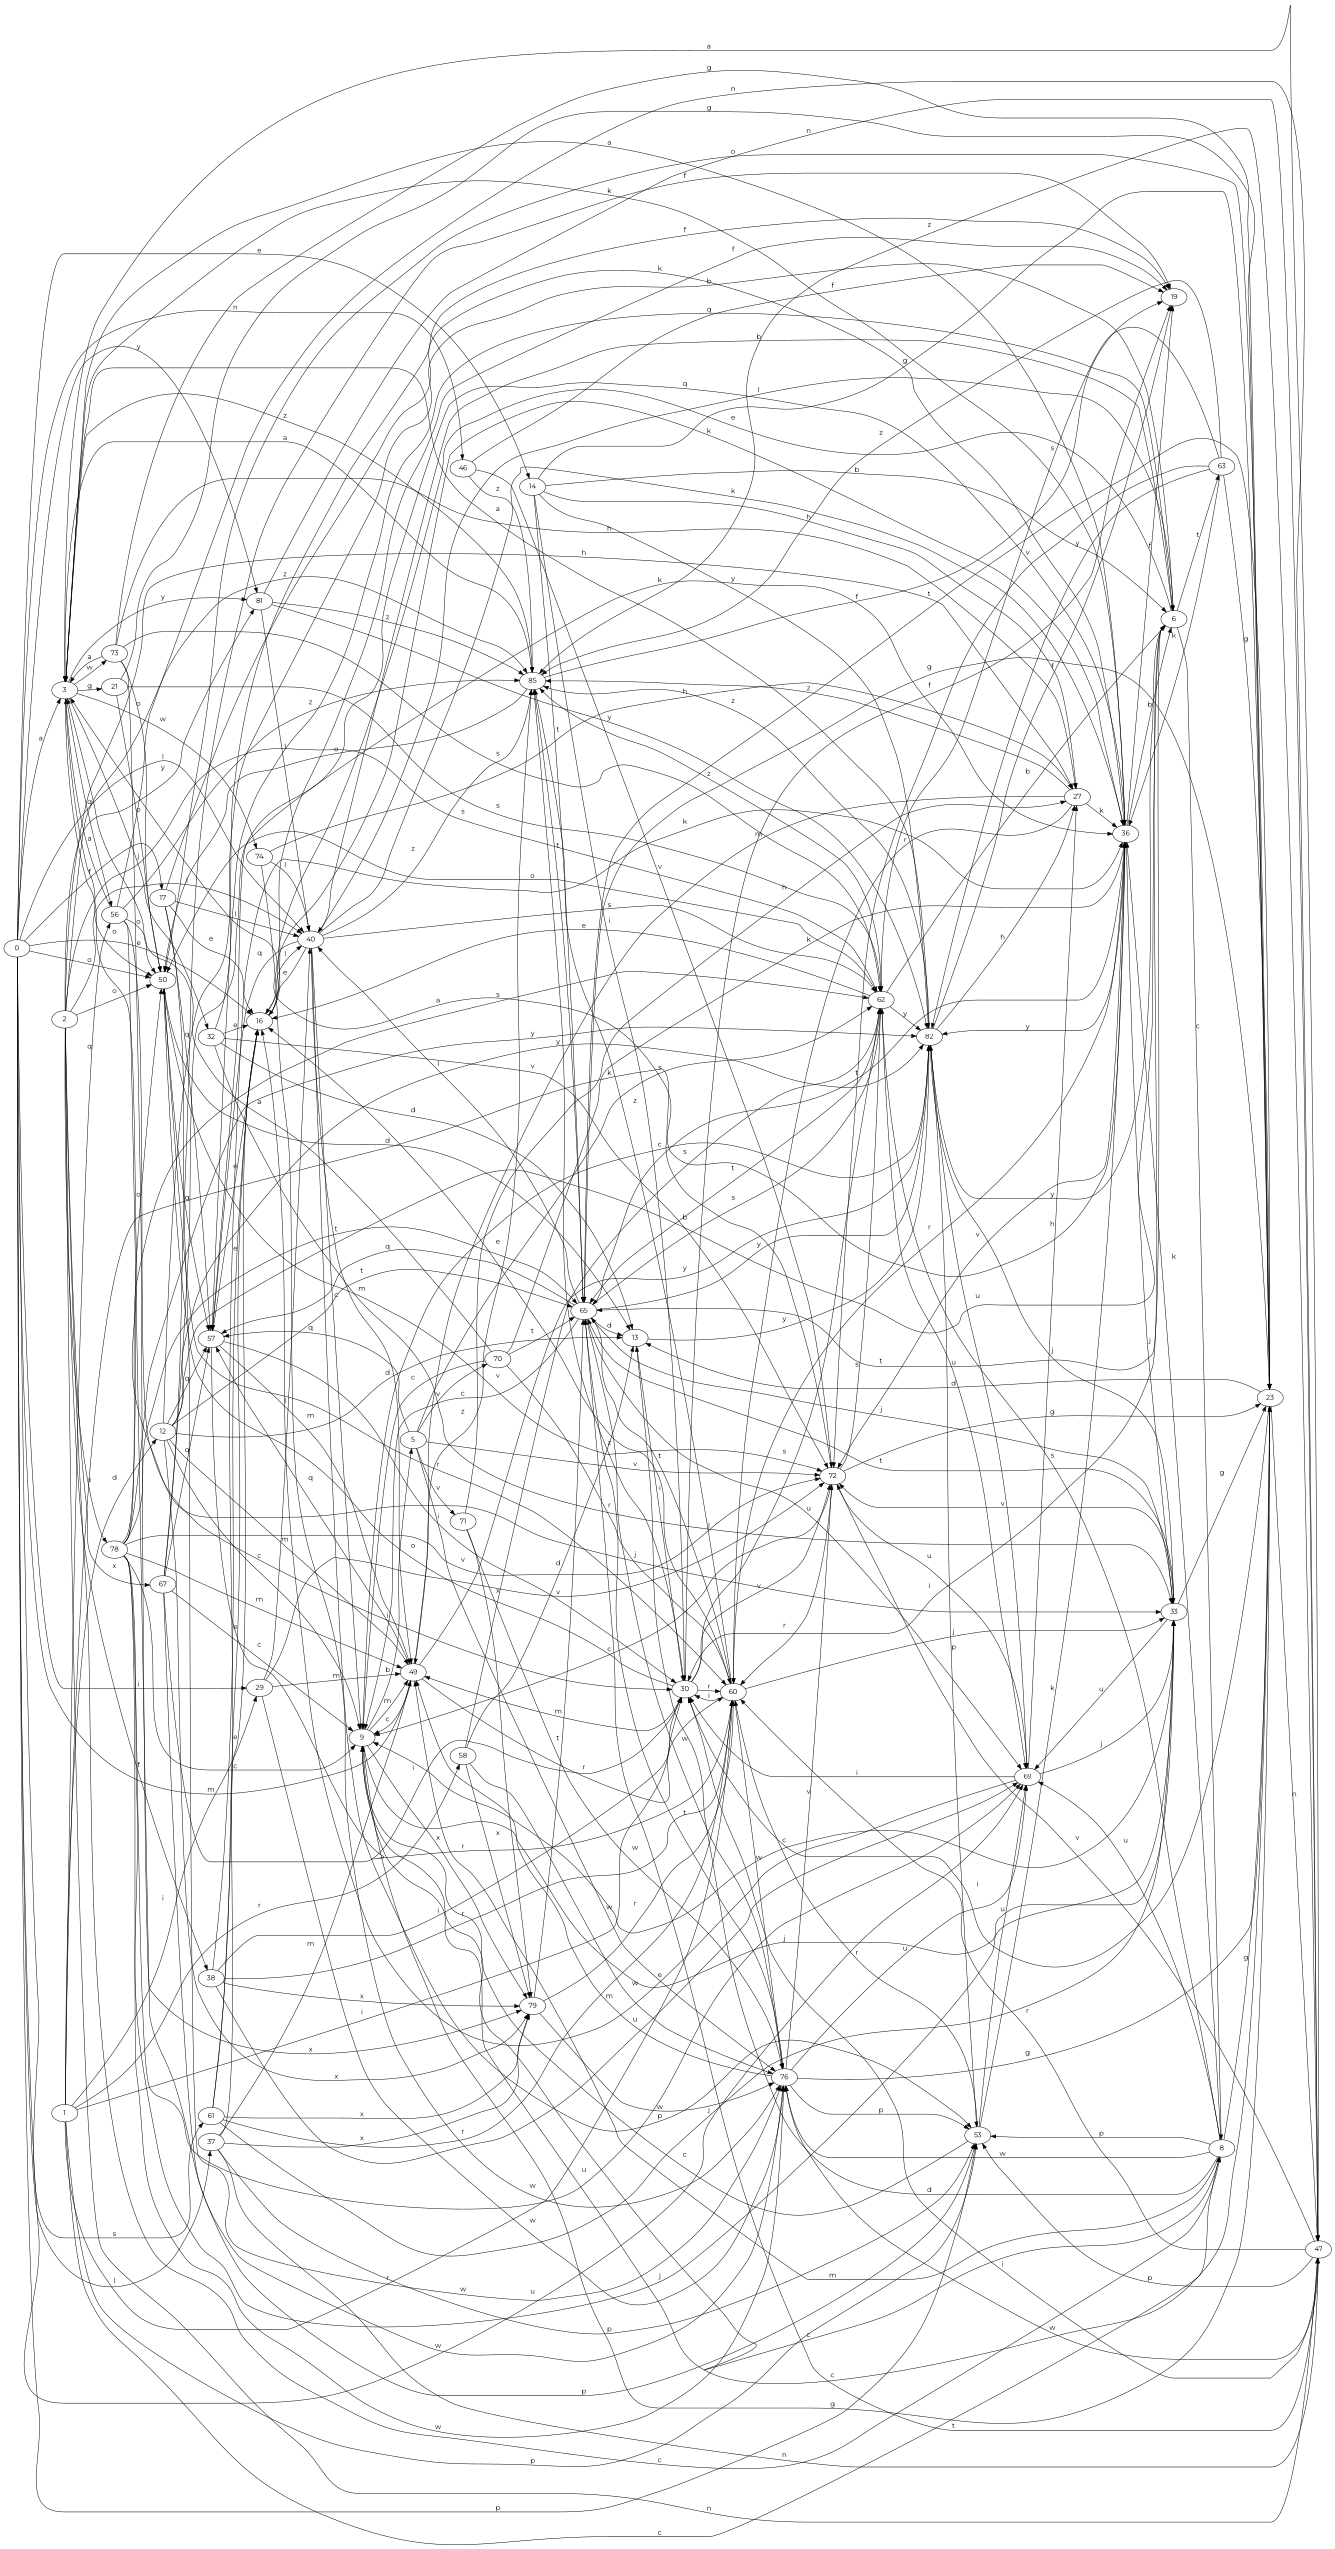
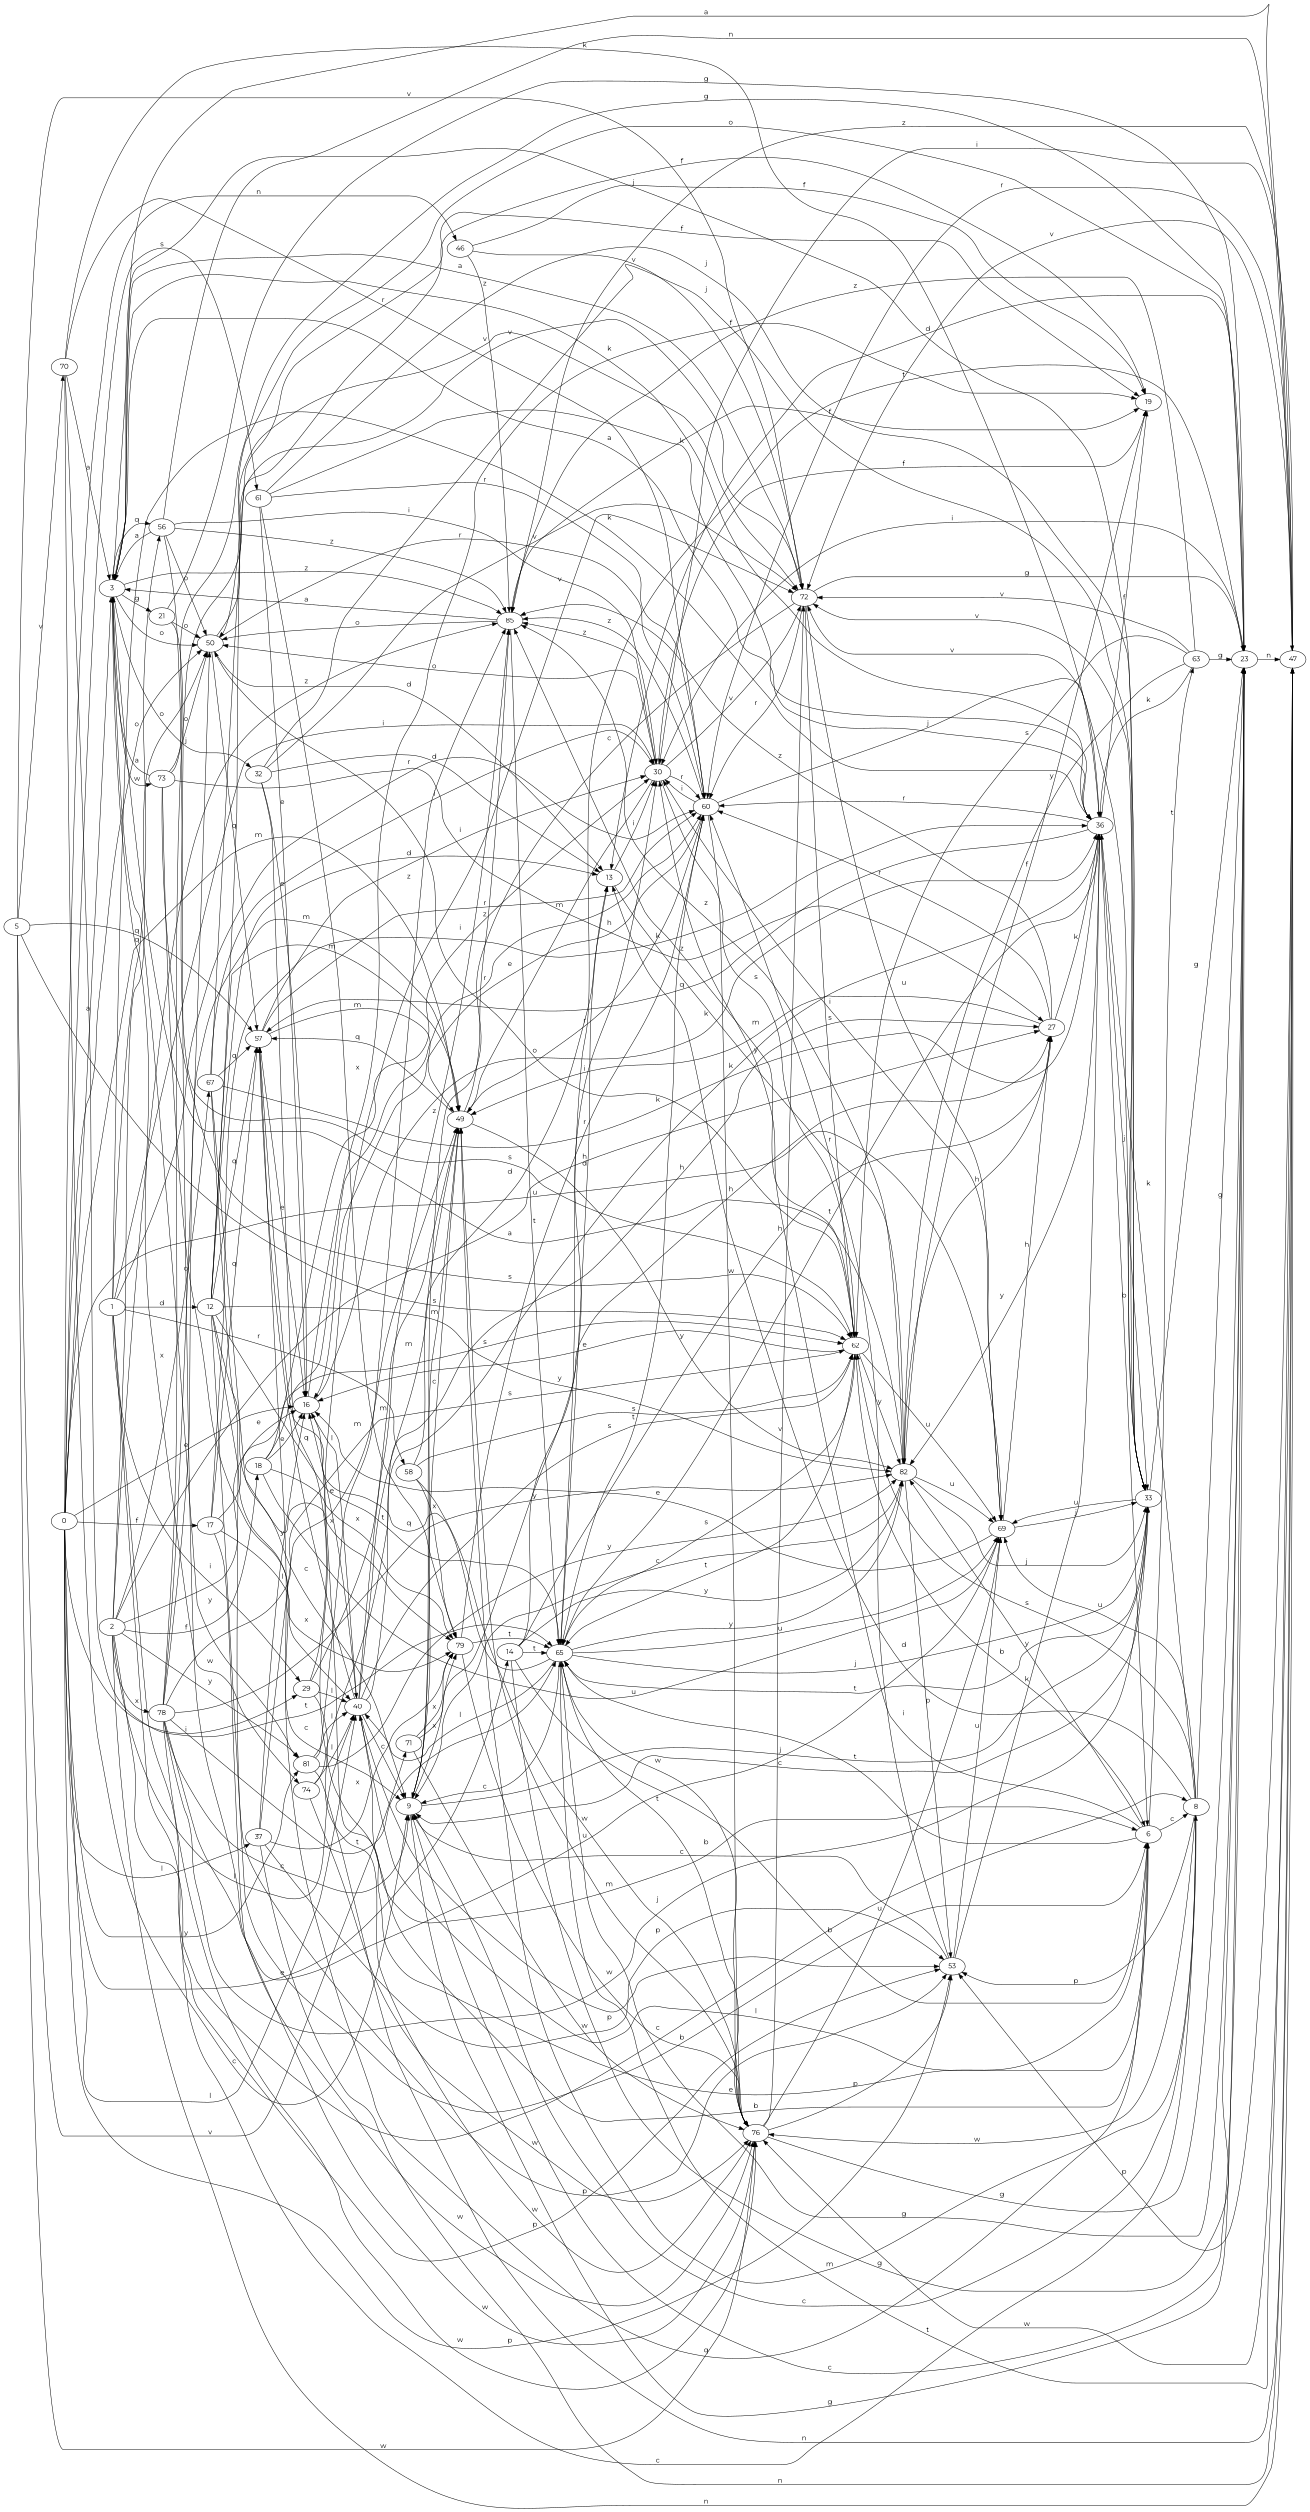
edge "9" -> "5": removed, label "b"
edge "37" -> "16": label "e" -> "y"
node "38": label "38" -> "18"
